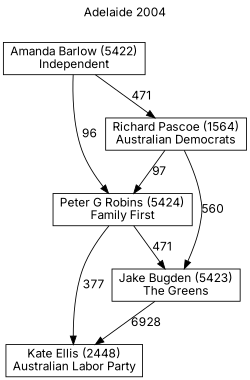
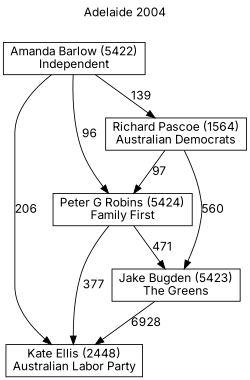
edge "Amanda Barlow (5422) Independent" -> "Richard Pascoe (1564) Australian Democrats": label "471" -> "139"
edge "Amanda Barlow (5422) Independent" -> "Kate Ellis (2448) Australian Labor Party": added, label "206"
